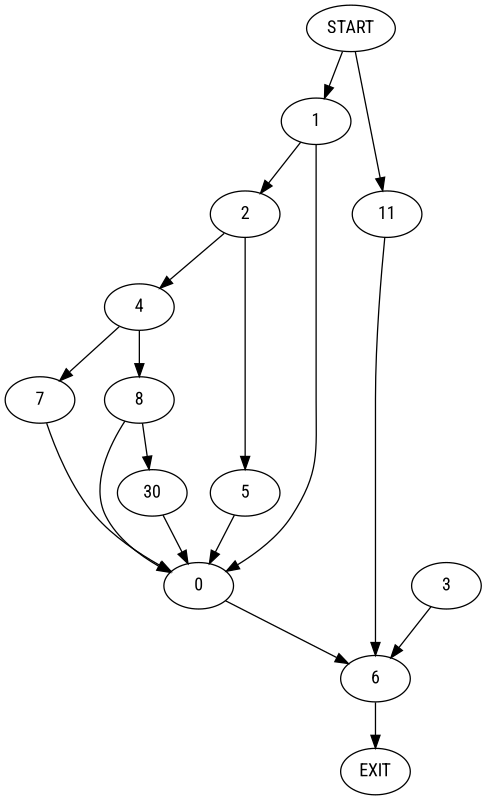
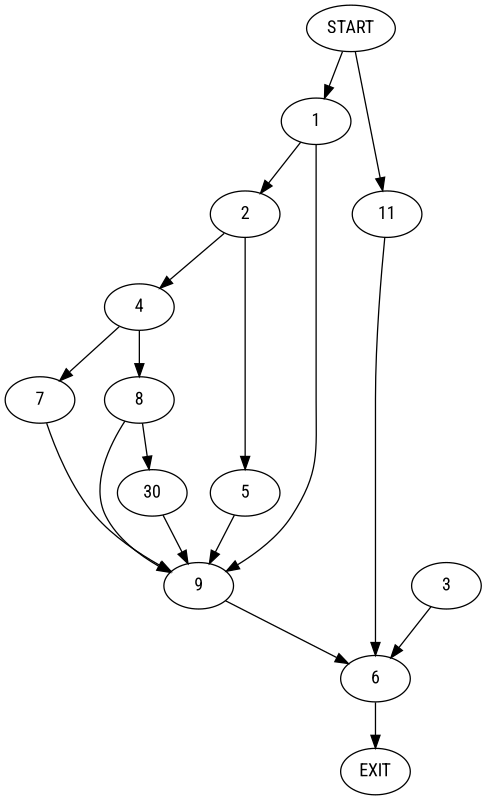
node "0": label "0" -> "9"
